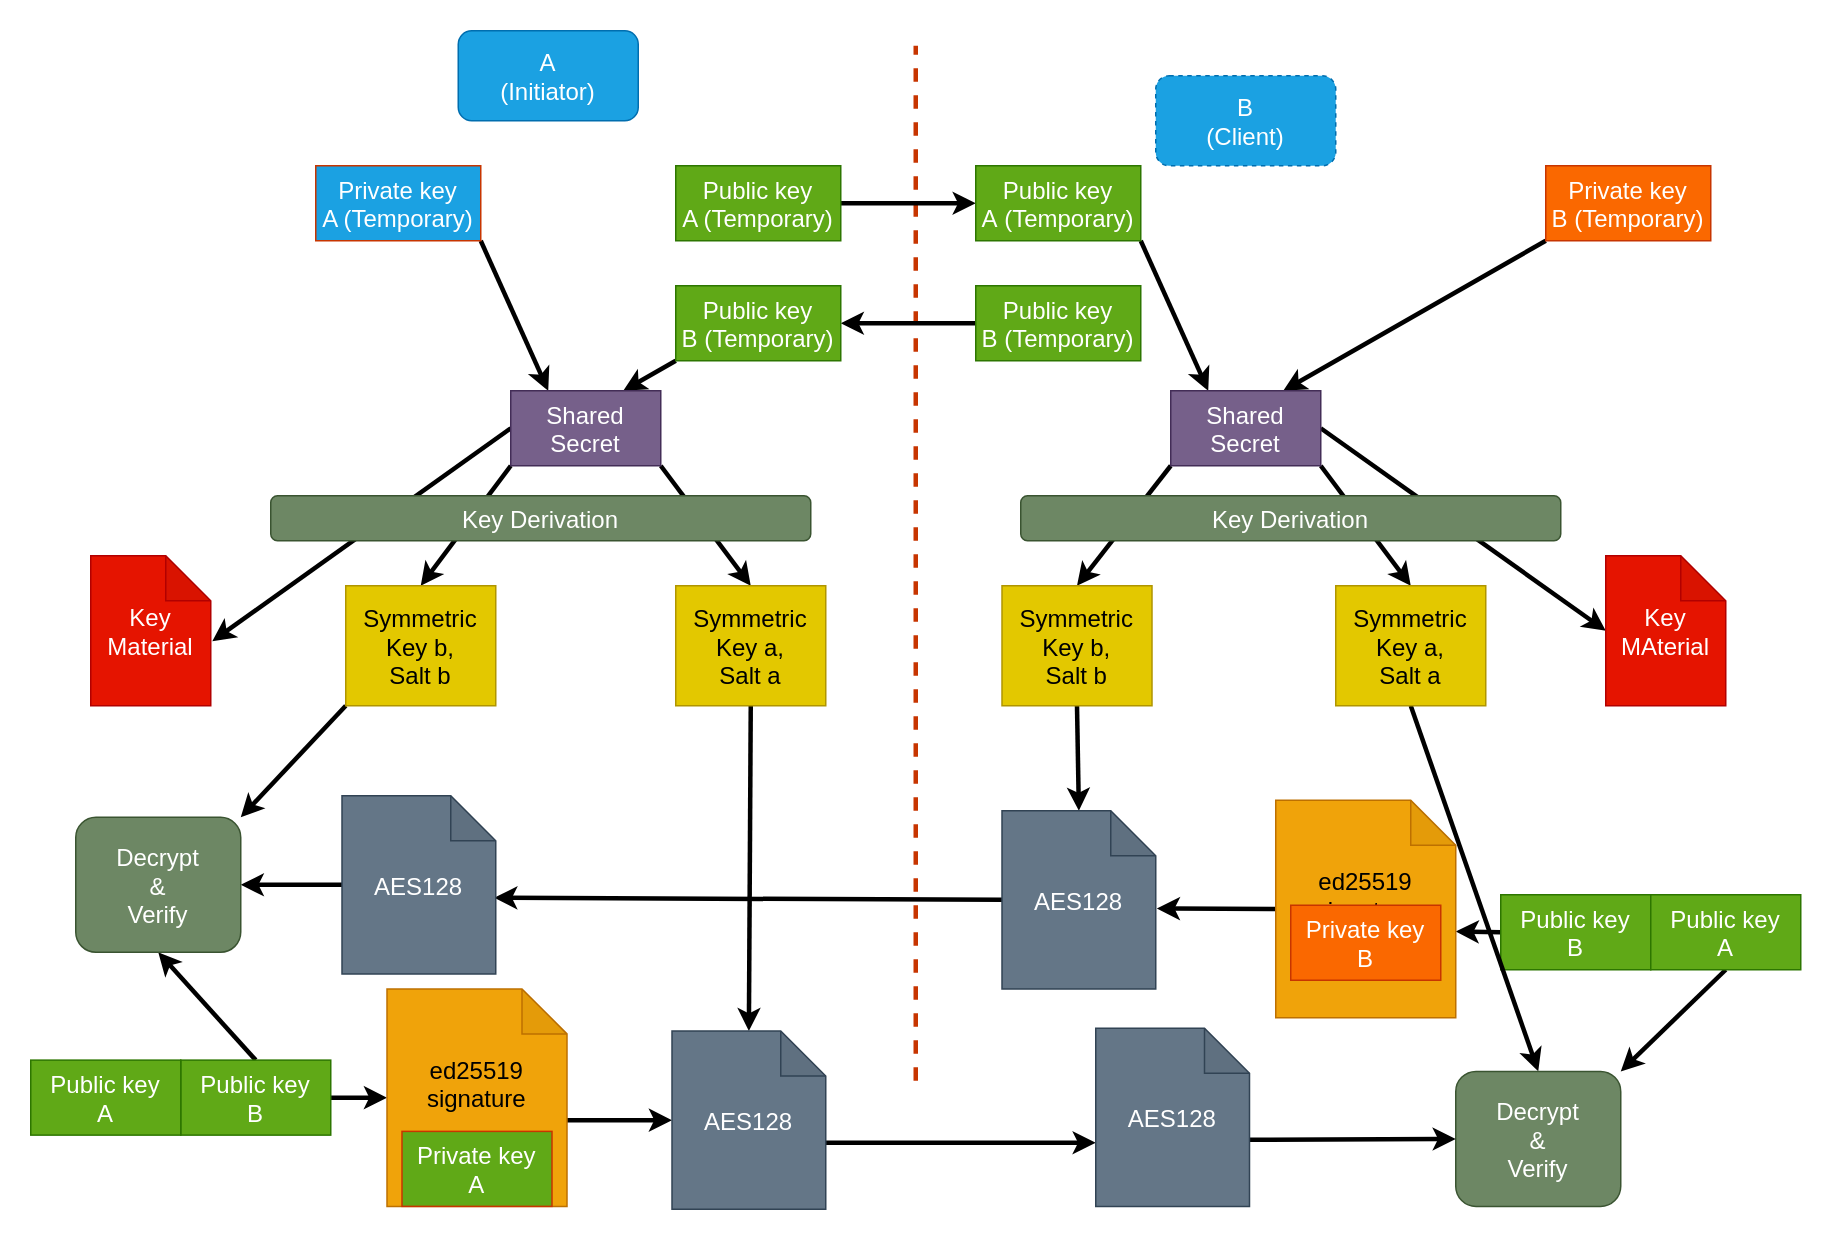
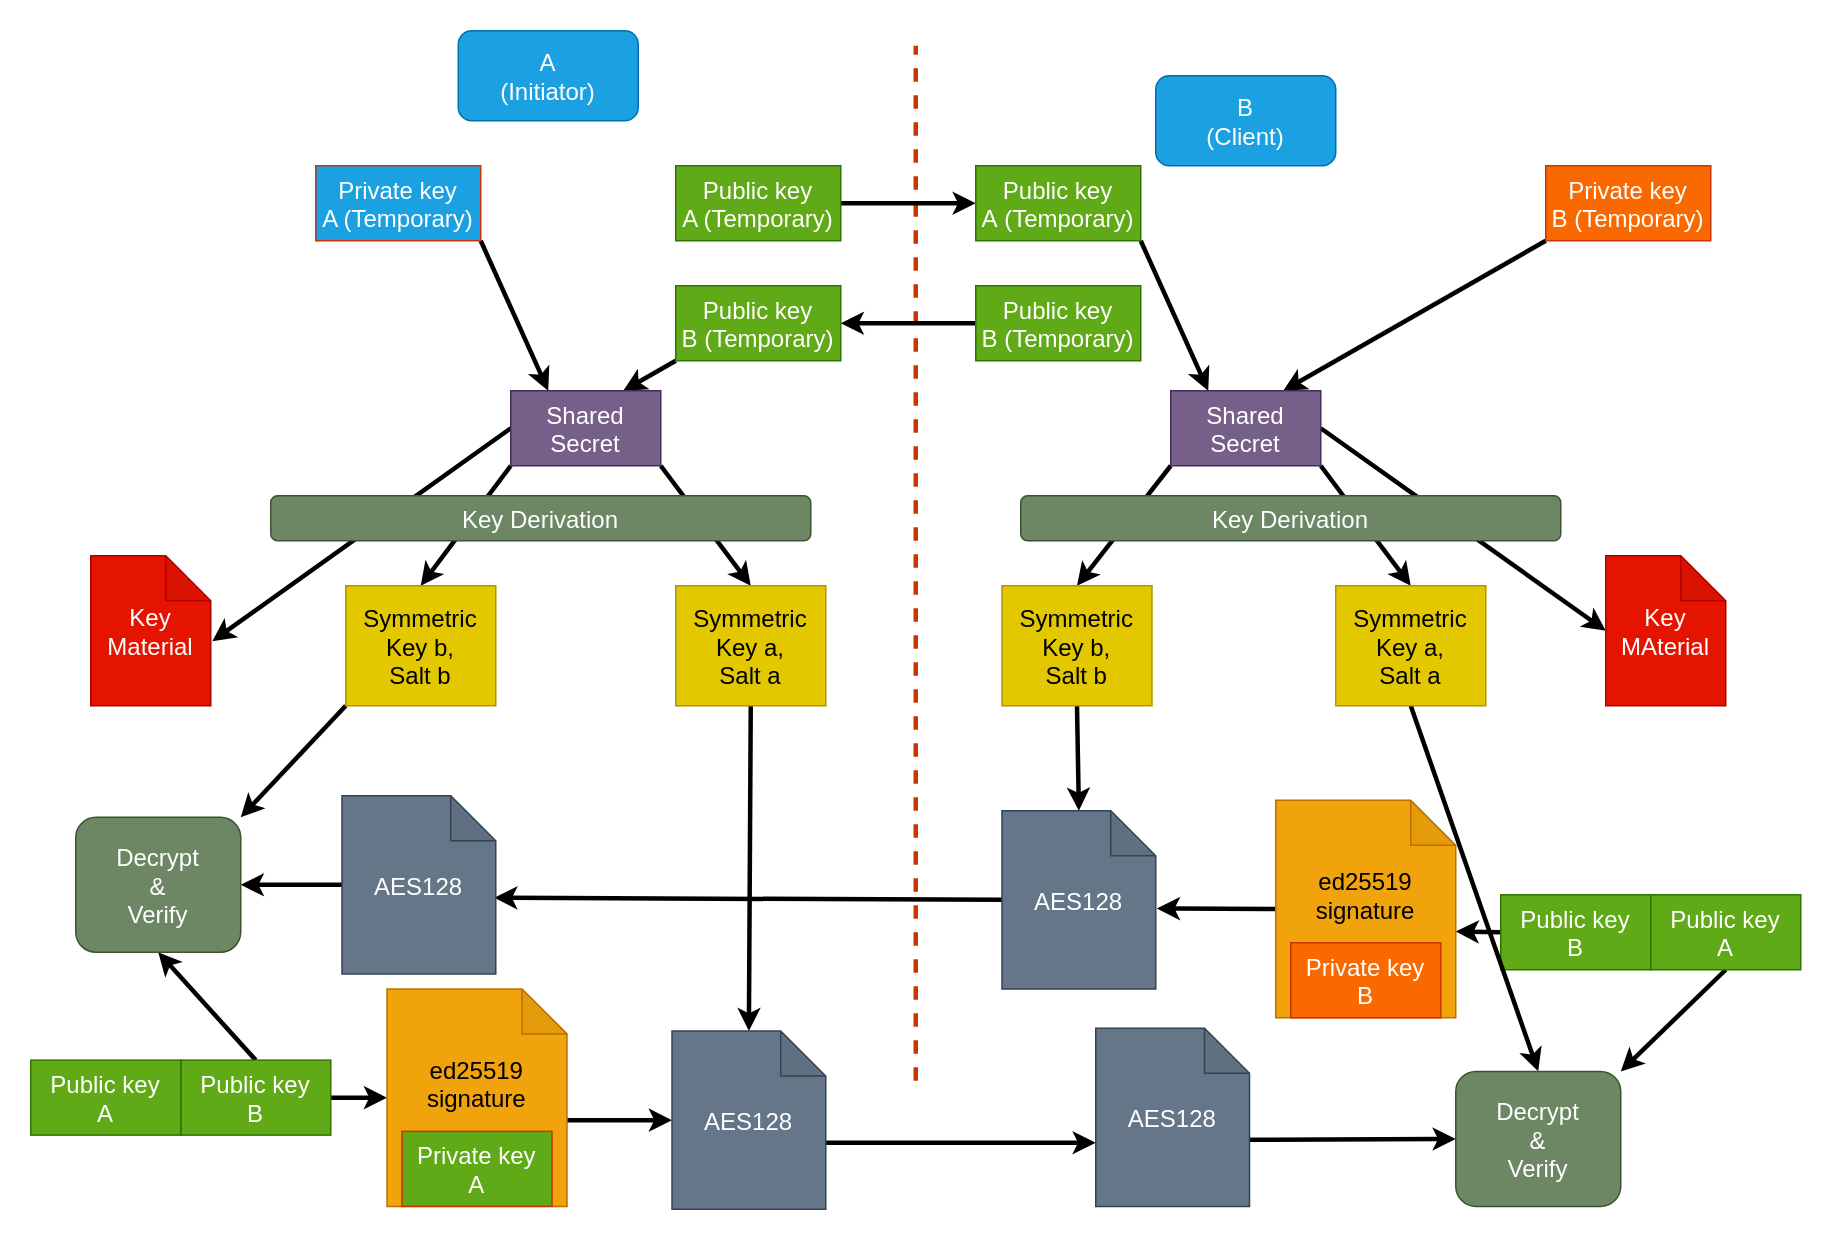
node "B (Client)": style dashed -> solid
node "Private key B": moved (1366, 943) -> (1366, 980)
